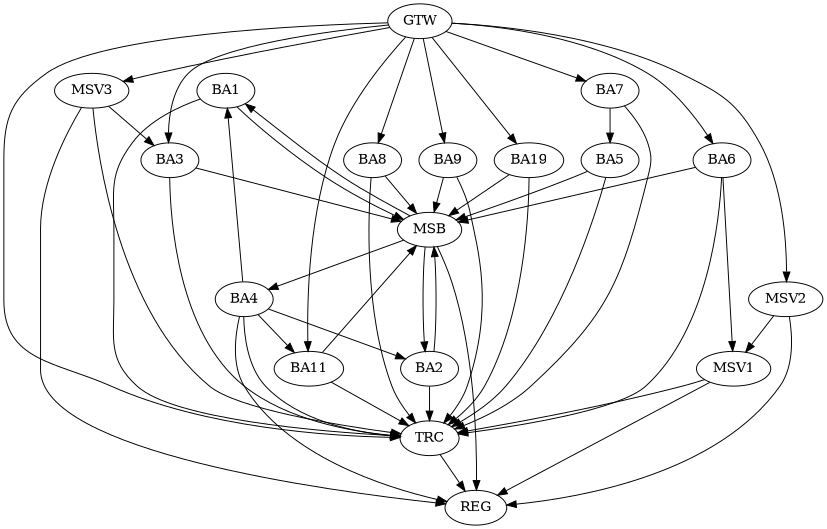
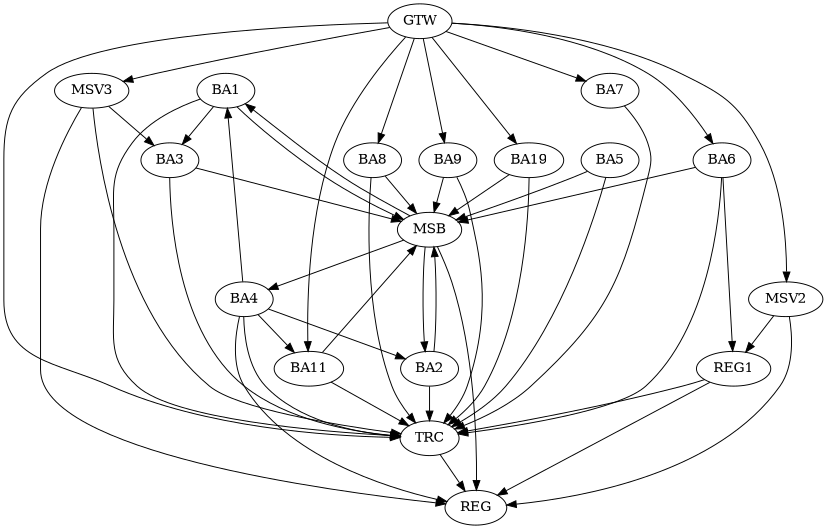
edge "GTW" -> "BA3": now "BA1" -> "BA3"
edge "BA7" -> "BA5": removed
node "MSV1": label "MSV1" -> "REG1"
